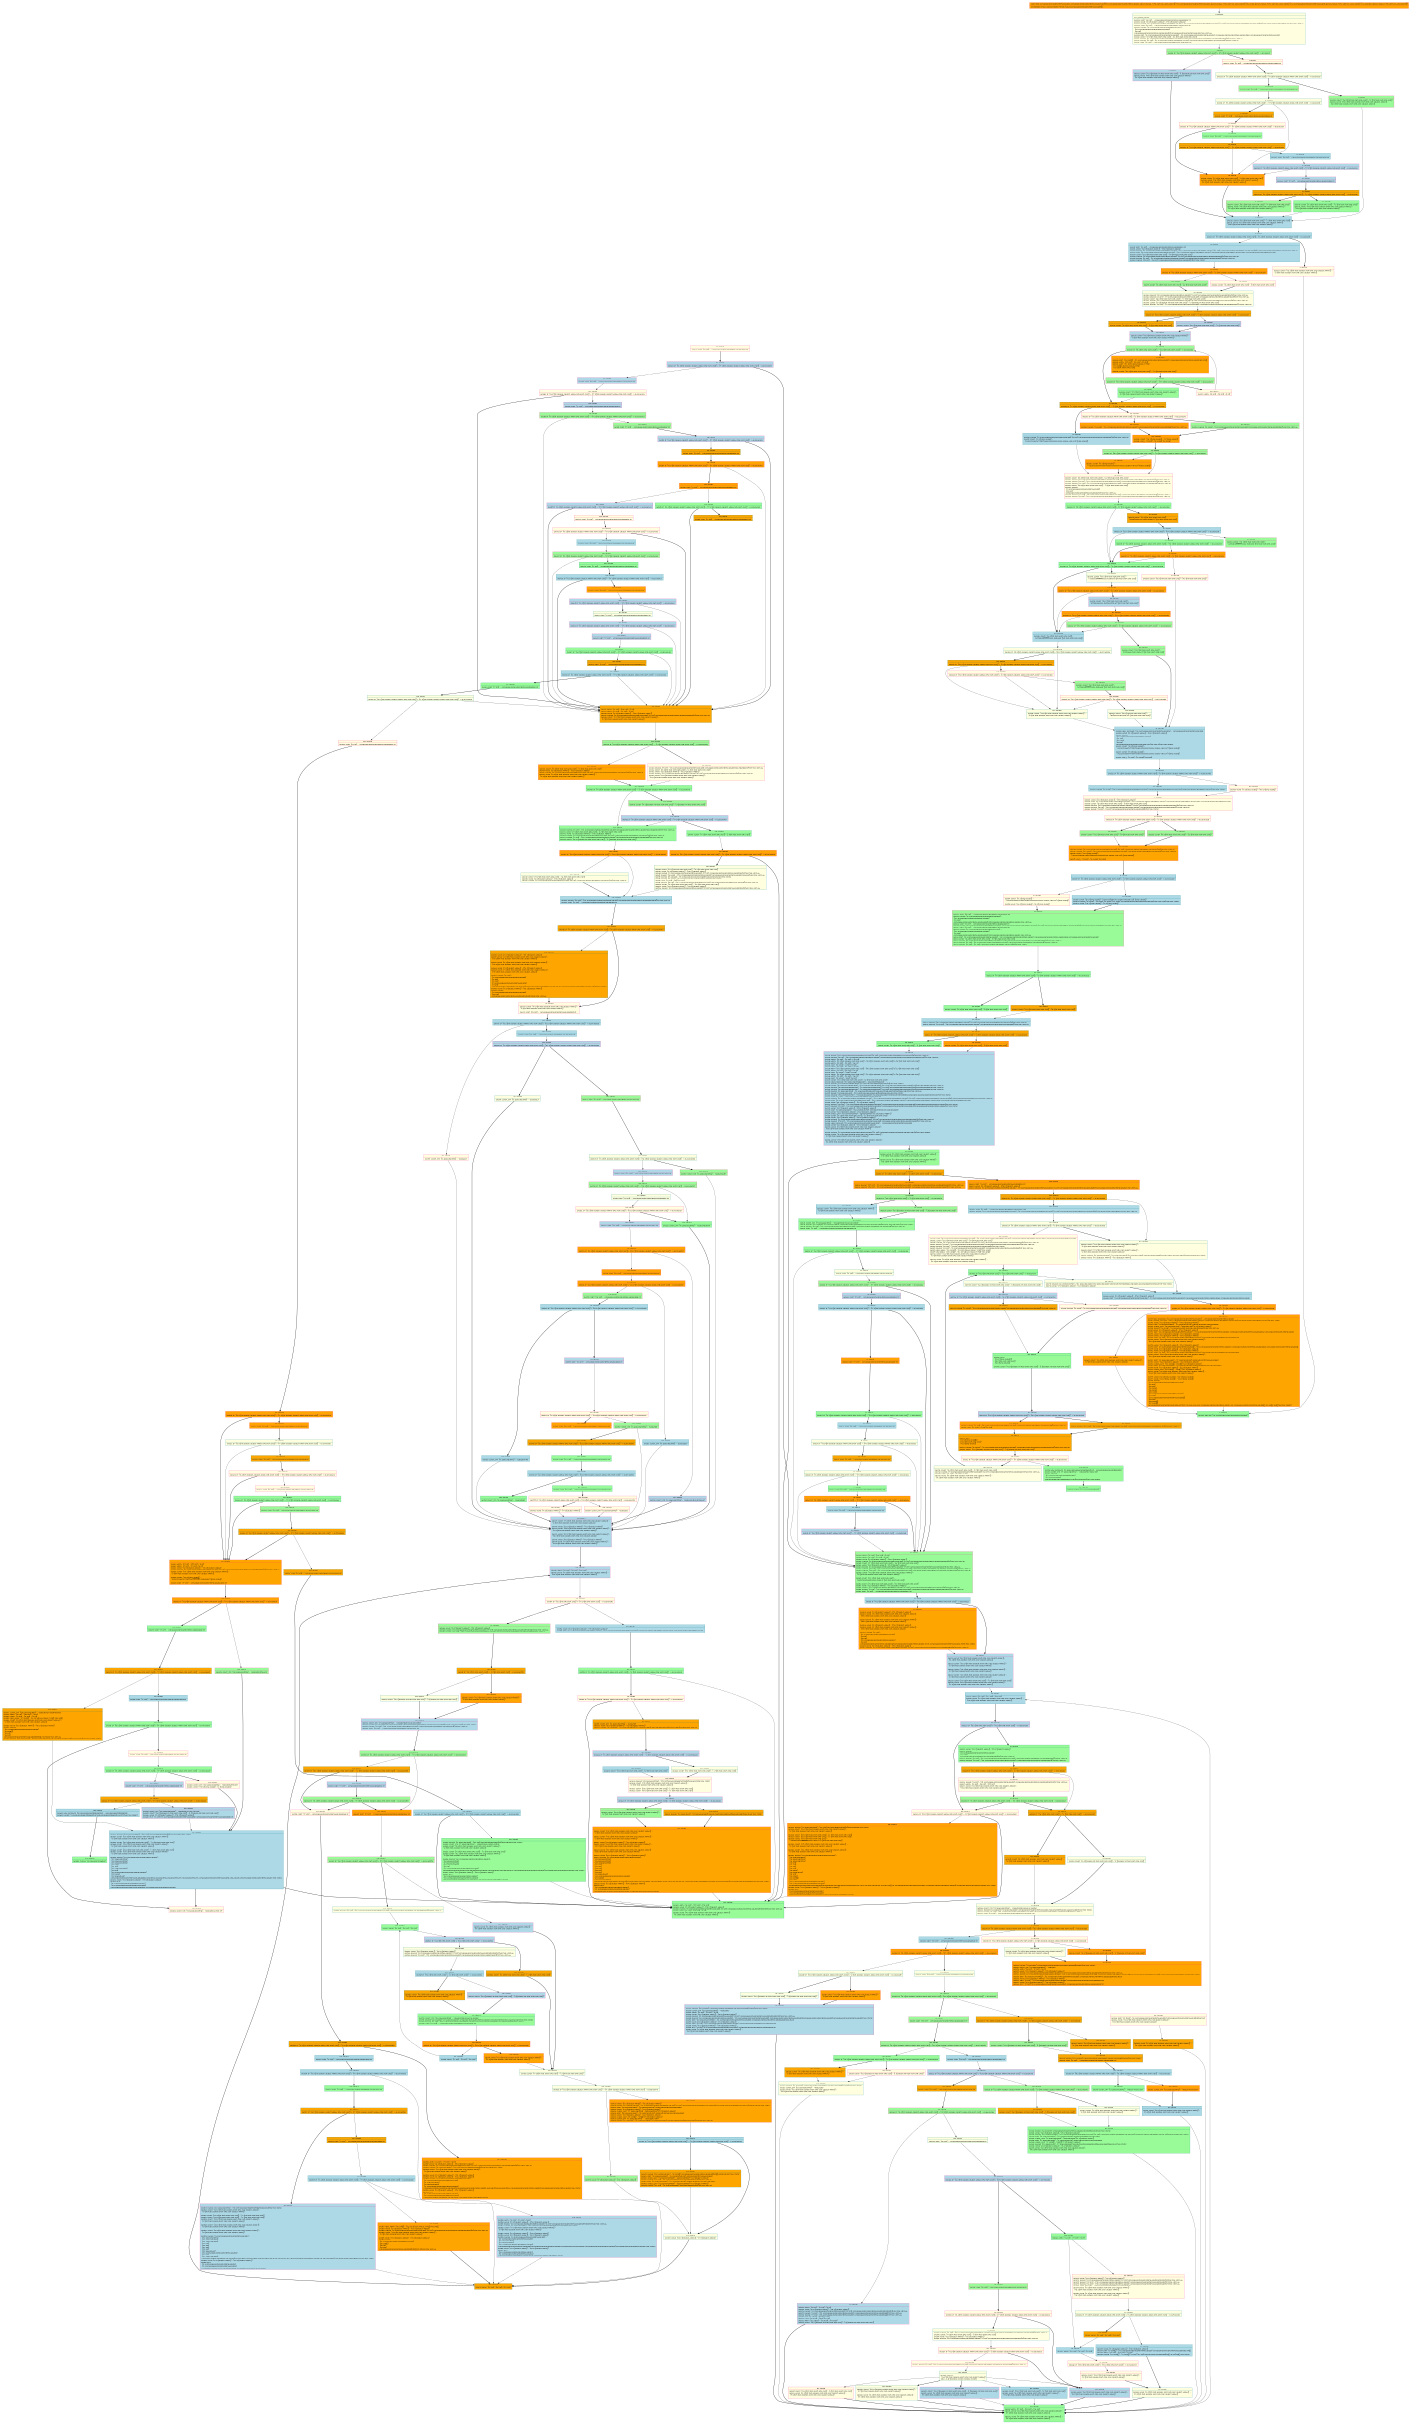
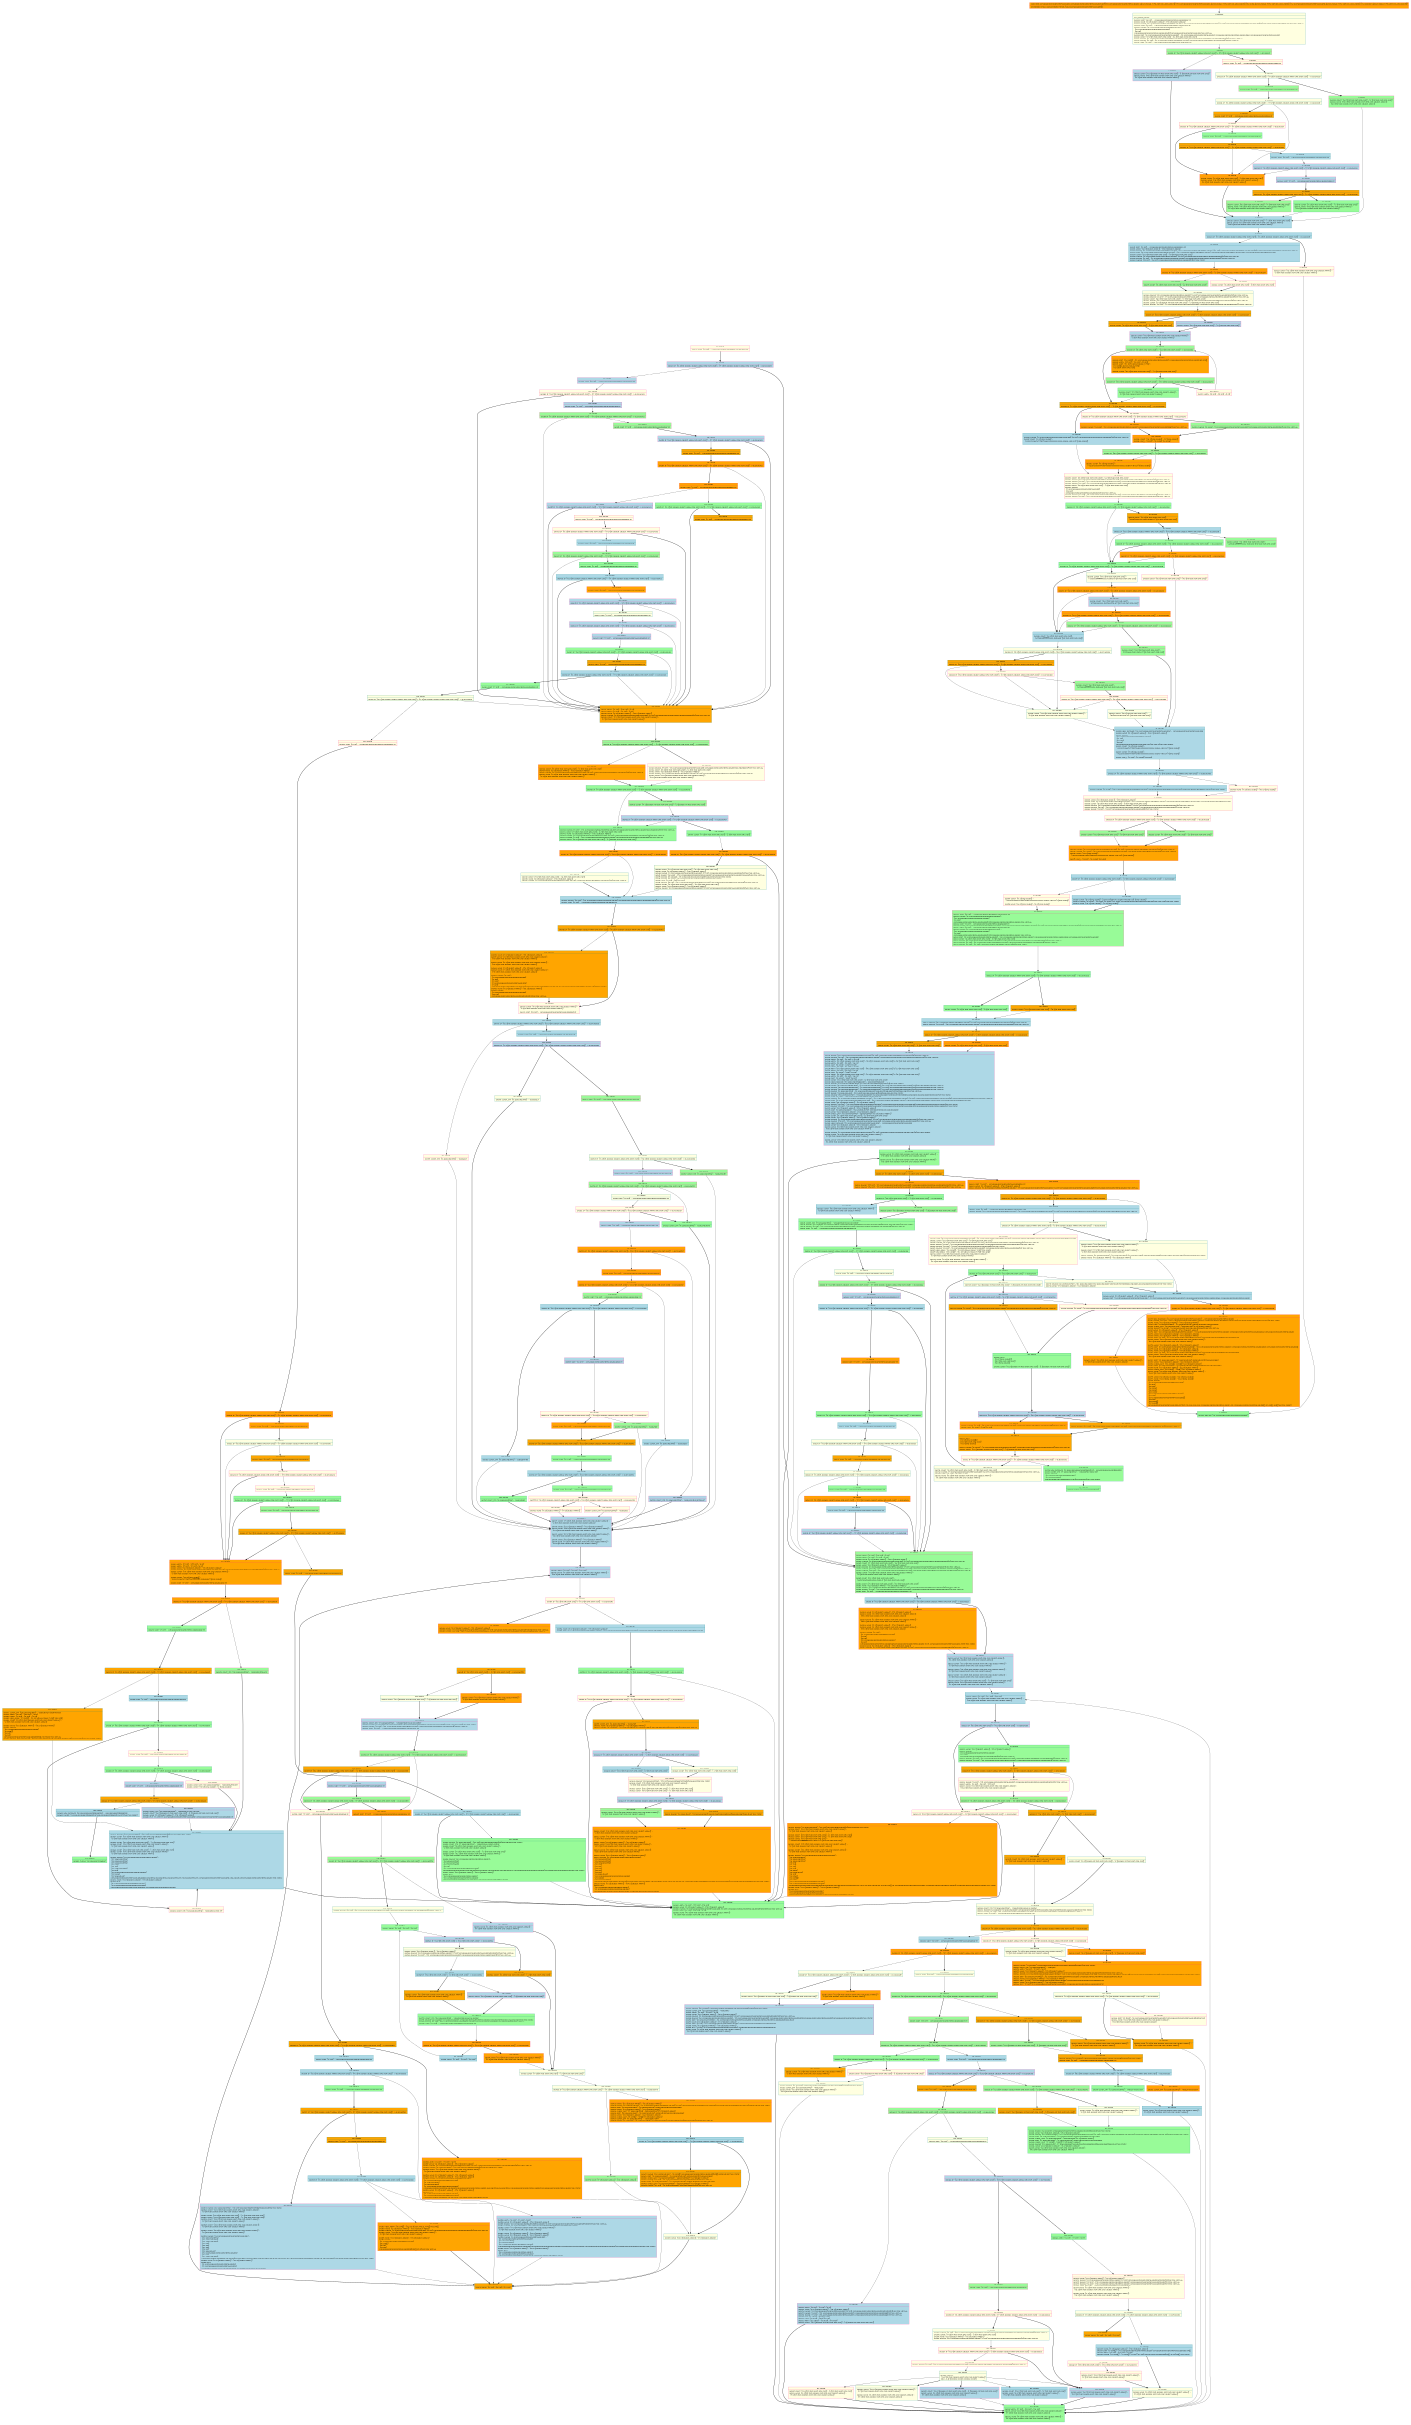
node "58: 0x012e": fillcolor palegreen -> orange
node "63: 0x01a6": color deeppink -> teal
edge "281: 0x0543" -> "282: 0x0545": added
node "237: 0x0486": fillcolor palegreen -> orange
edge "237: 0x0486" -> "238: 0x048f": removed
edge "319: 0x0606" -> "320: 0x0608": added
edge "340: 0x0660" -> "346: 0x0693": reversed
node "100: 0x0268": added
node "169: 0x036c": removed
